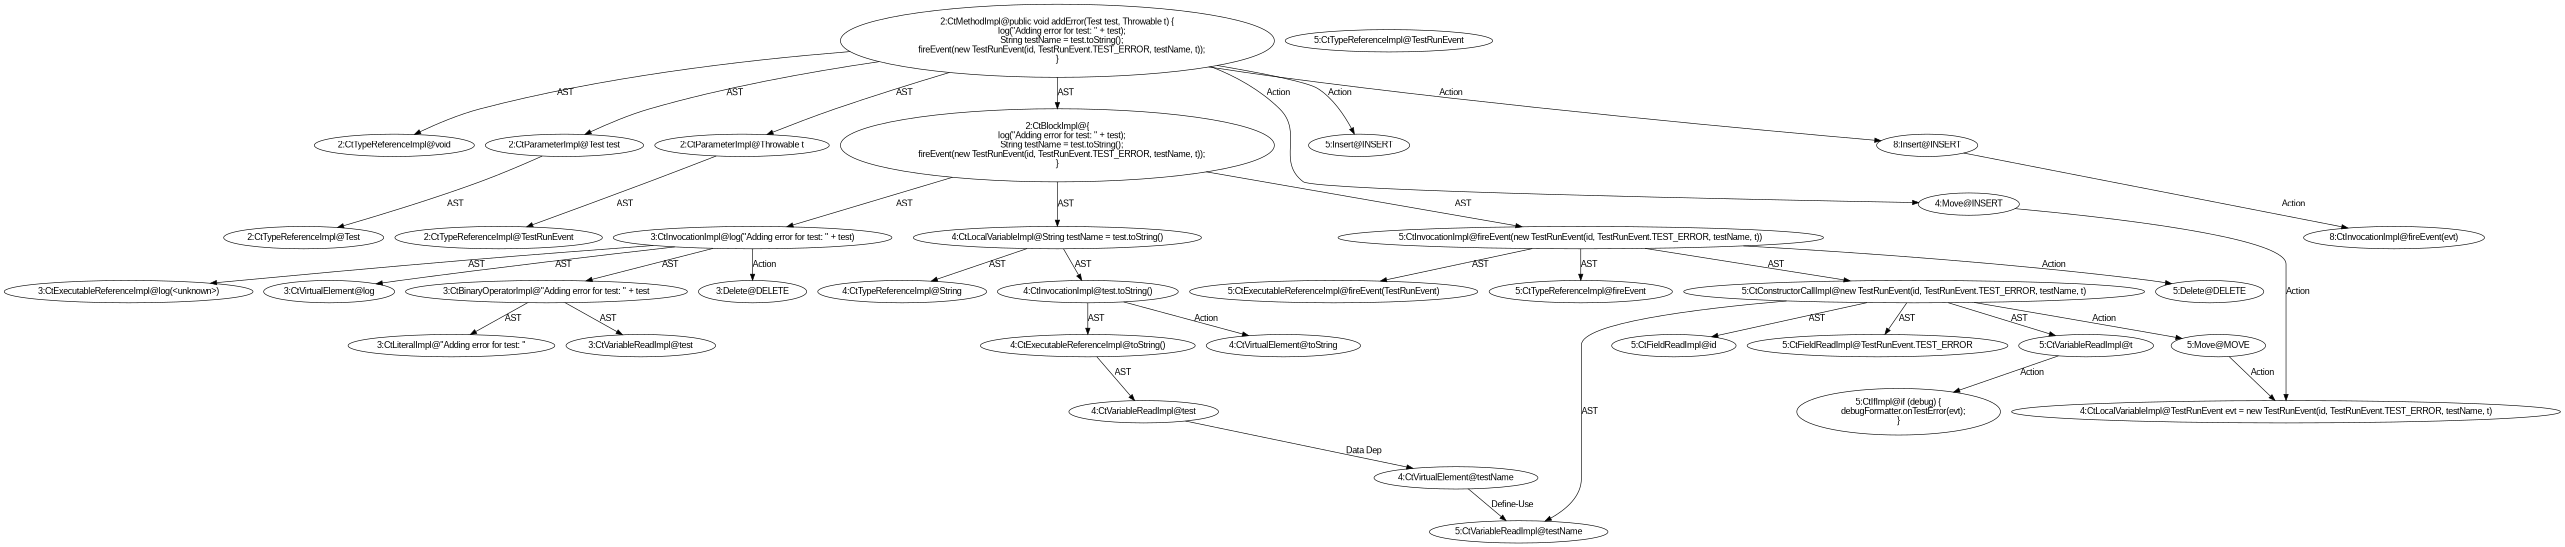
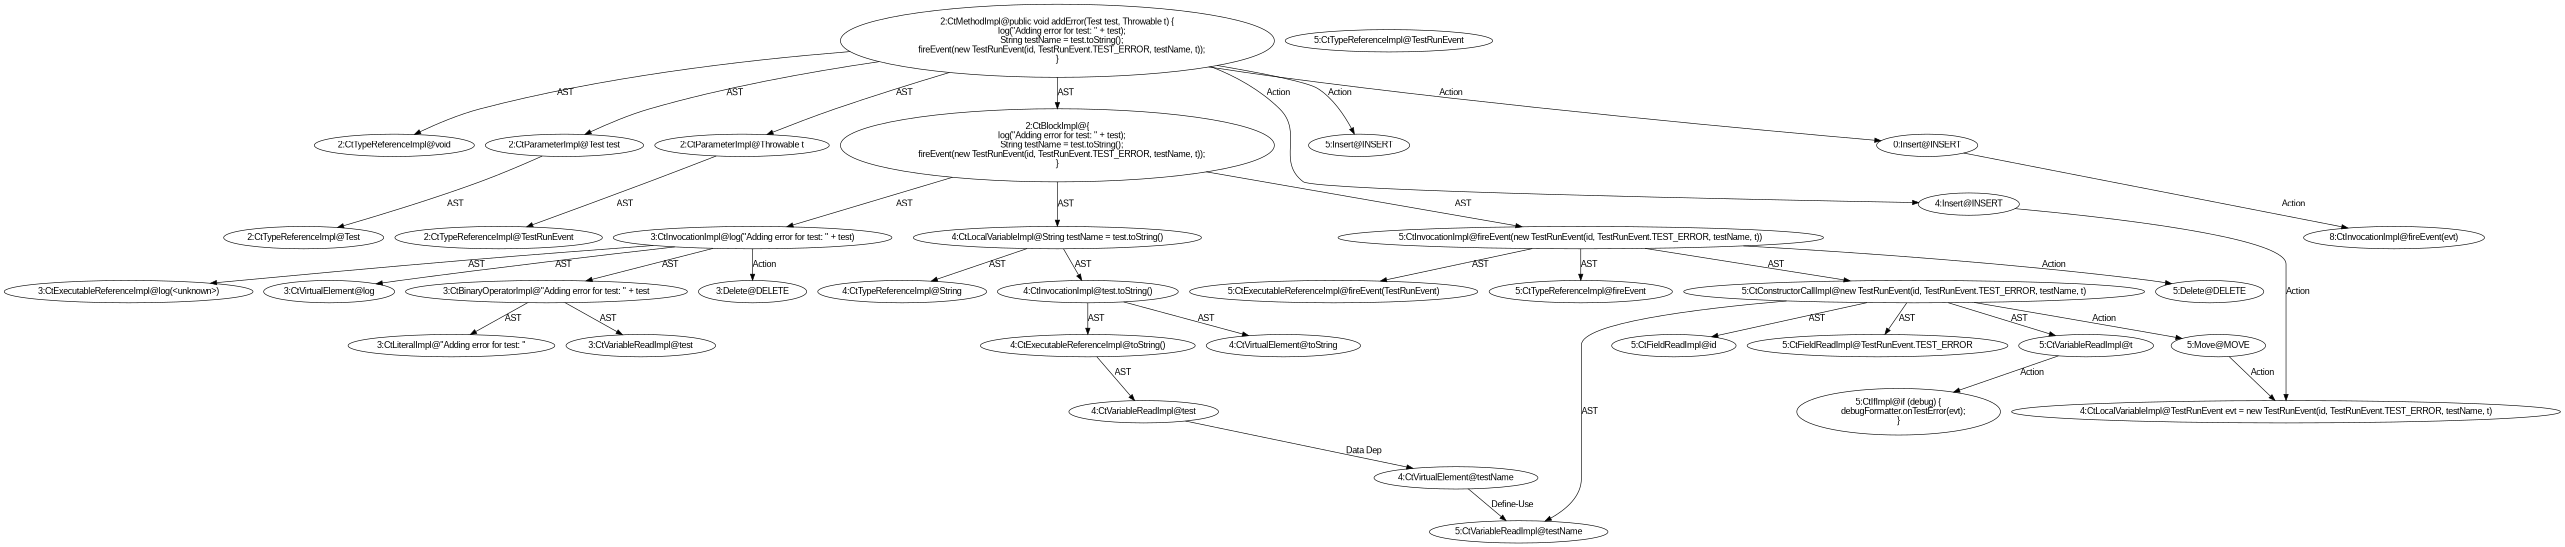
node "8:Insert@INSERT": label "8:Insert@INSERT" -> "0:Insert@INSERT"
node "4:Move@INSERT": label "4:Move@INSERT" -> "4:Insert@INSERT"
edge "4:CtInvocationImpl@test.toString()" -> "4:CtVirtualElement@toString": label "Action" -> "AST"
